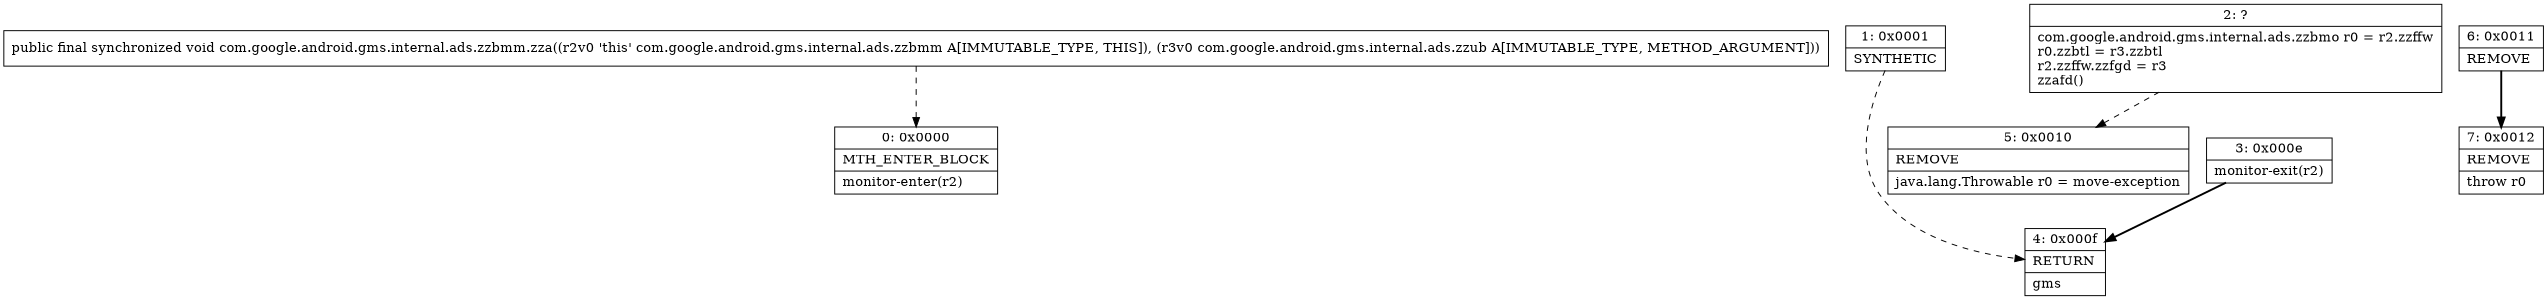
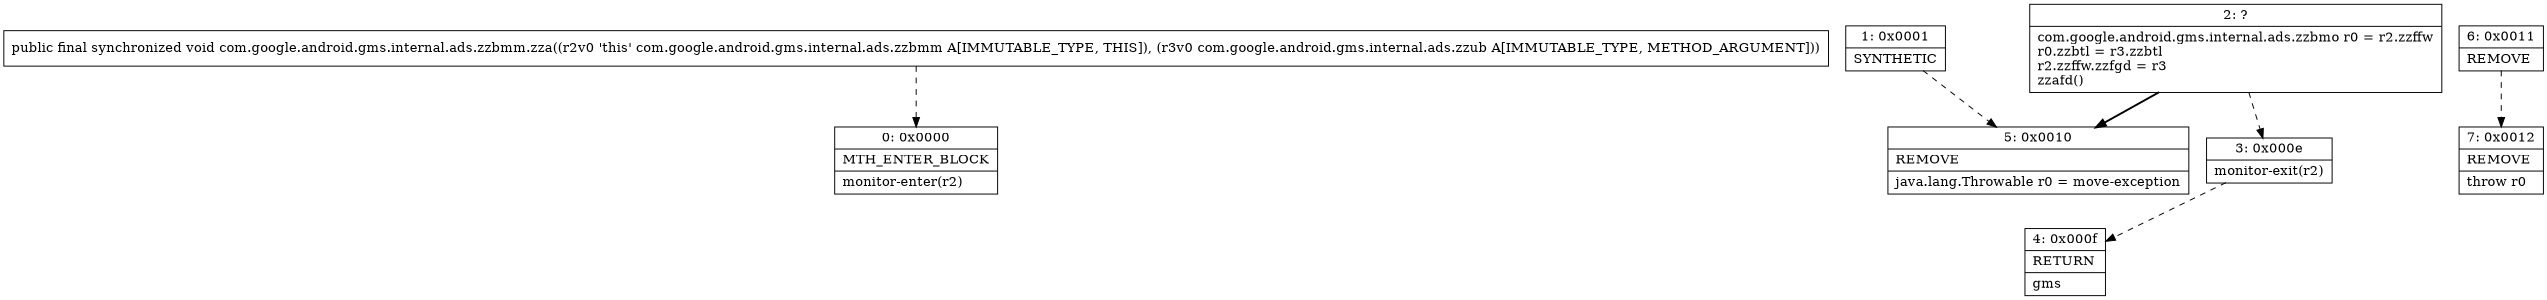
edge "6: 0x0011" -> "7: 0x0012": style bold -> dashed
edge "2: ?" -> "5: 0x0010": style dashed -> bold
edge "2: ?" -> "3: 0x000e": added
edge "1: 0x0001" -> "4: 0x000f": now "1: 0x0001" -> "5: 0x0010"
edge "3: 0x000e" -> "4: 0x000f": style bold -> dashed
